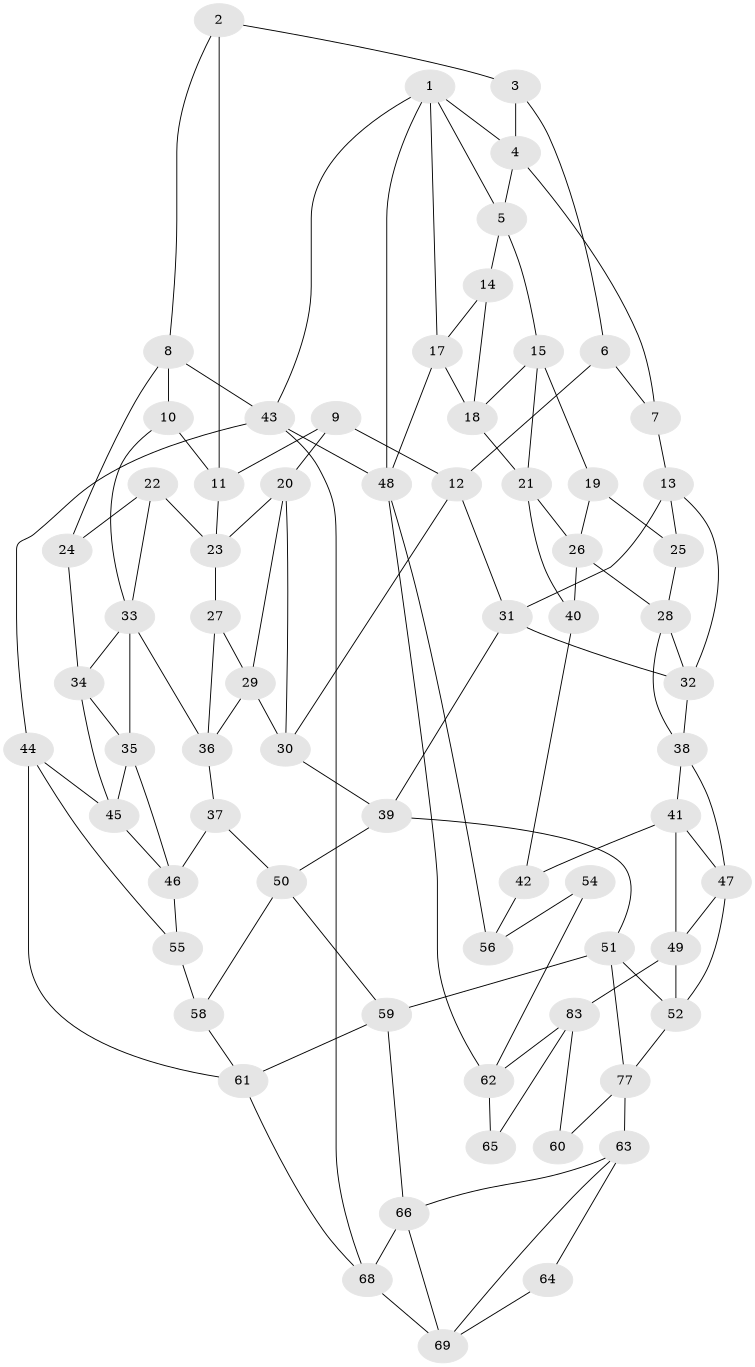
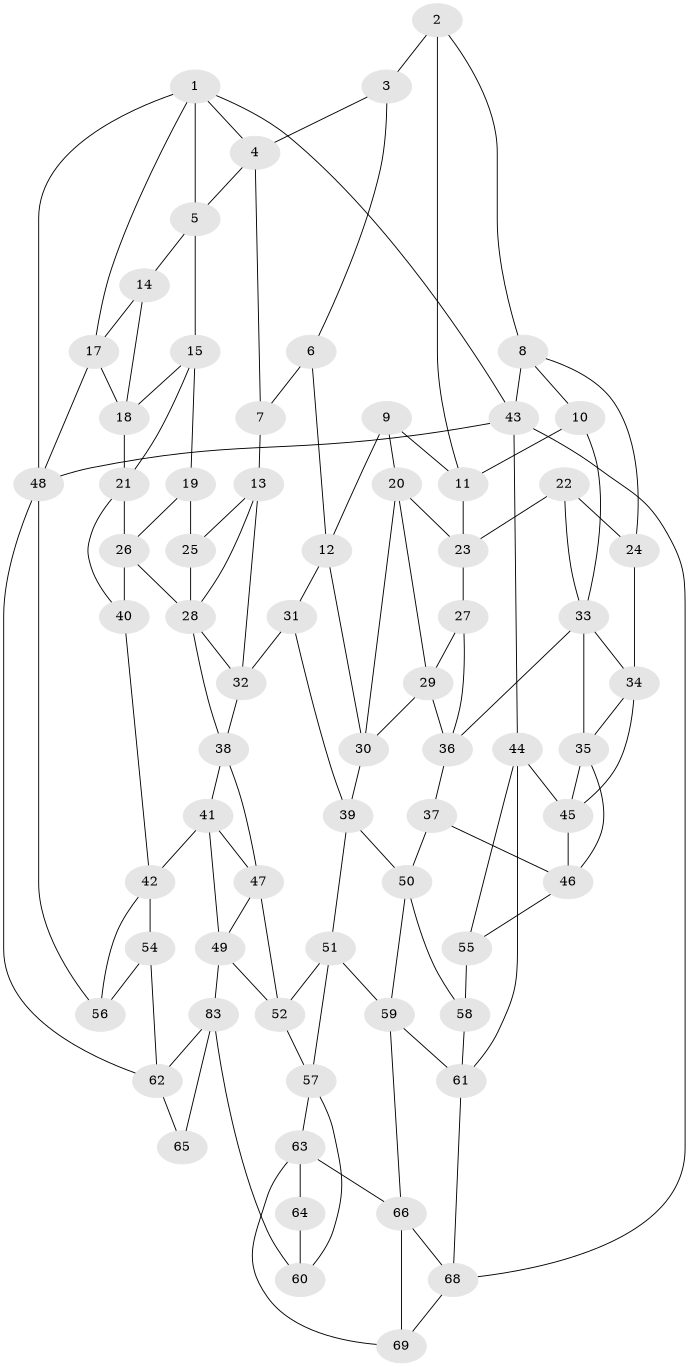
edge "13" -- "31": now "13" -- "28"
edge "42" -- "54": added
node "77": label "77" -> "57"
edge "64" -- "69": now "64" -- "60"
